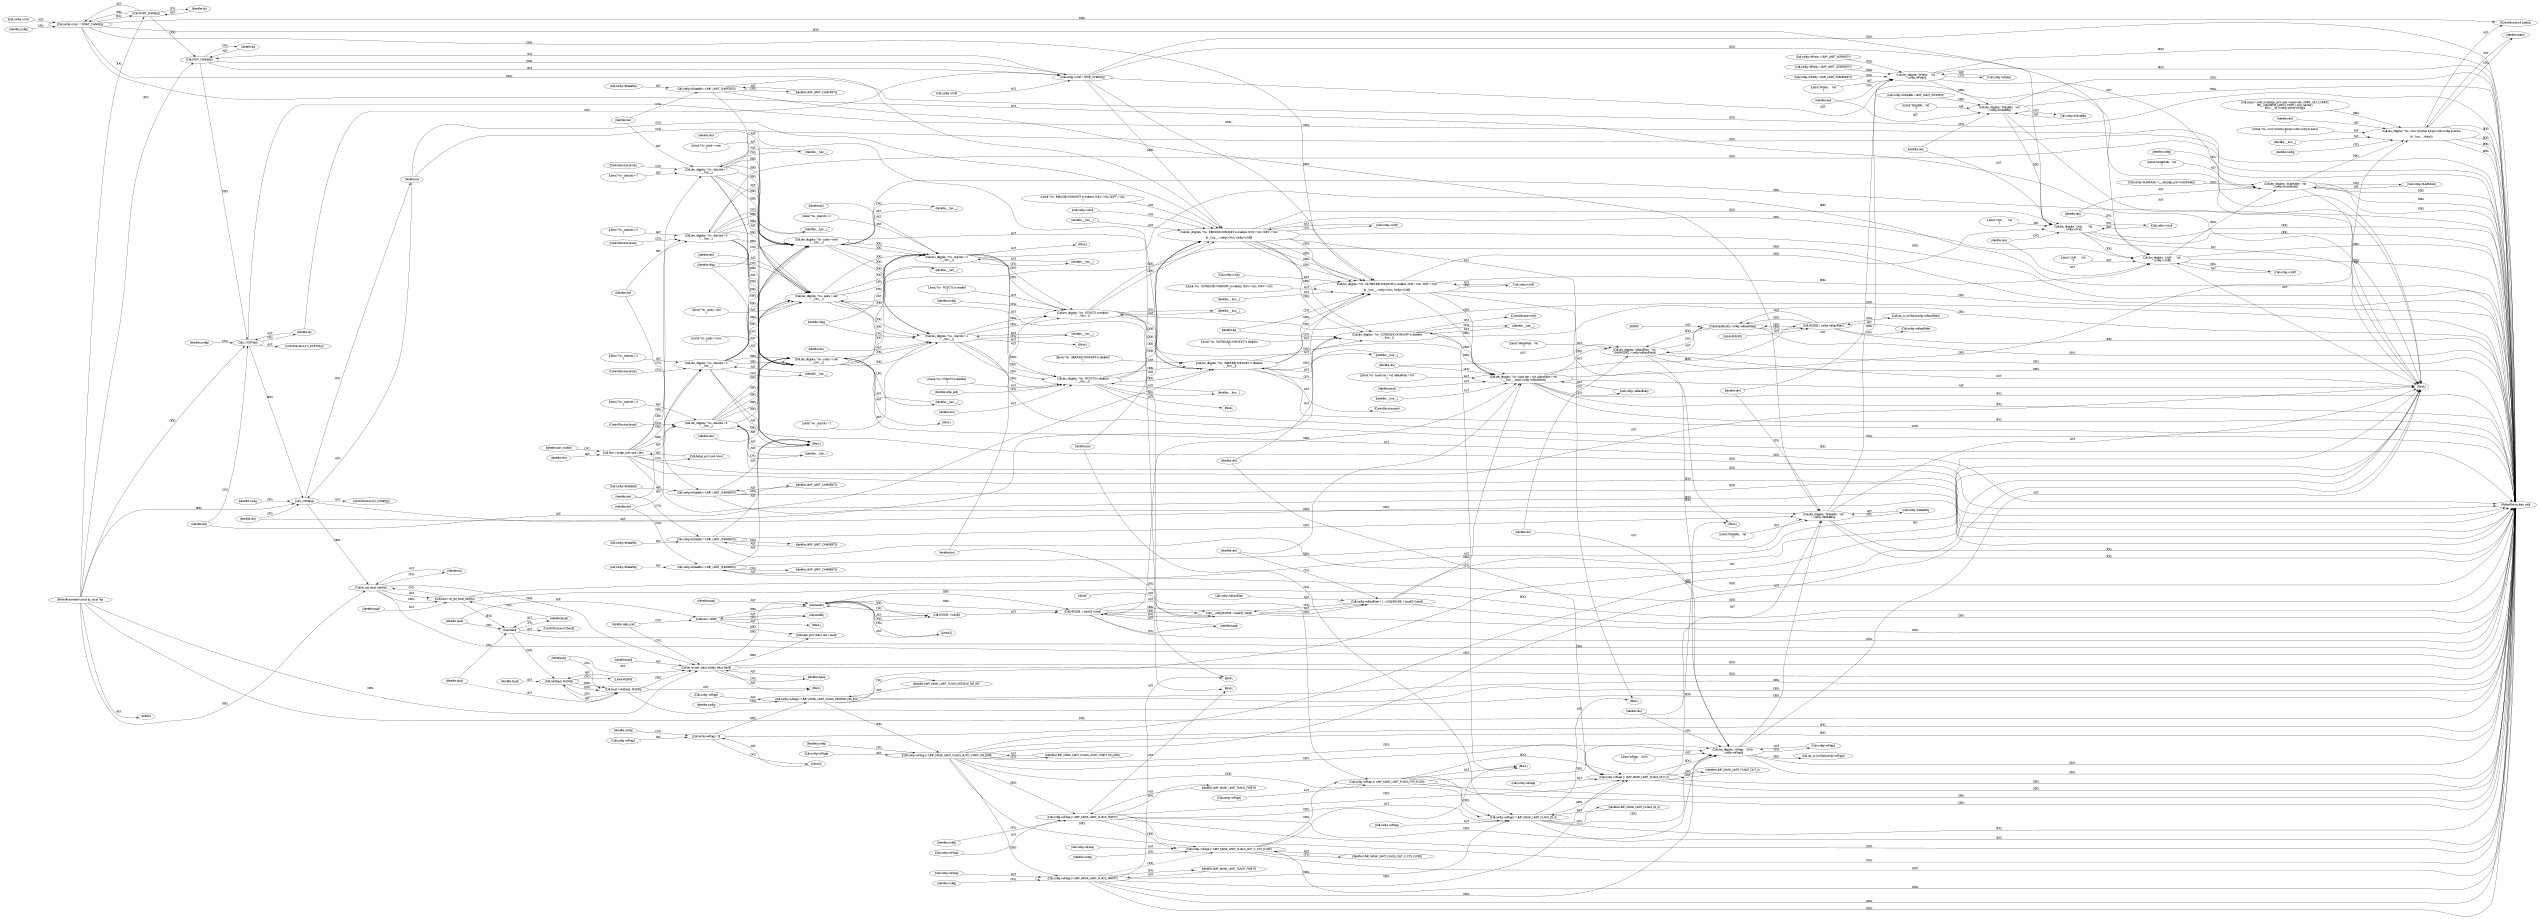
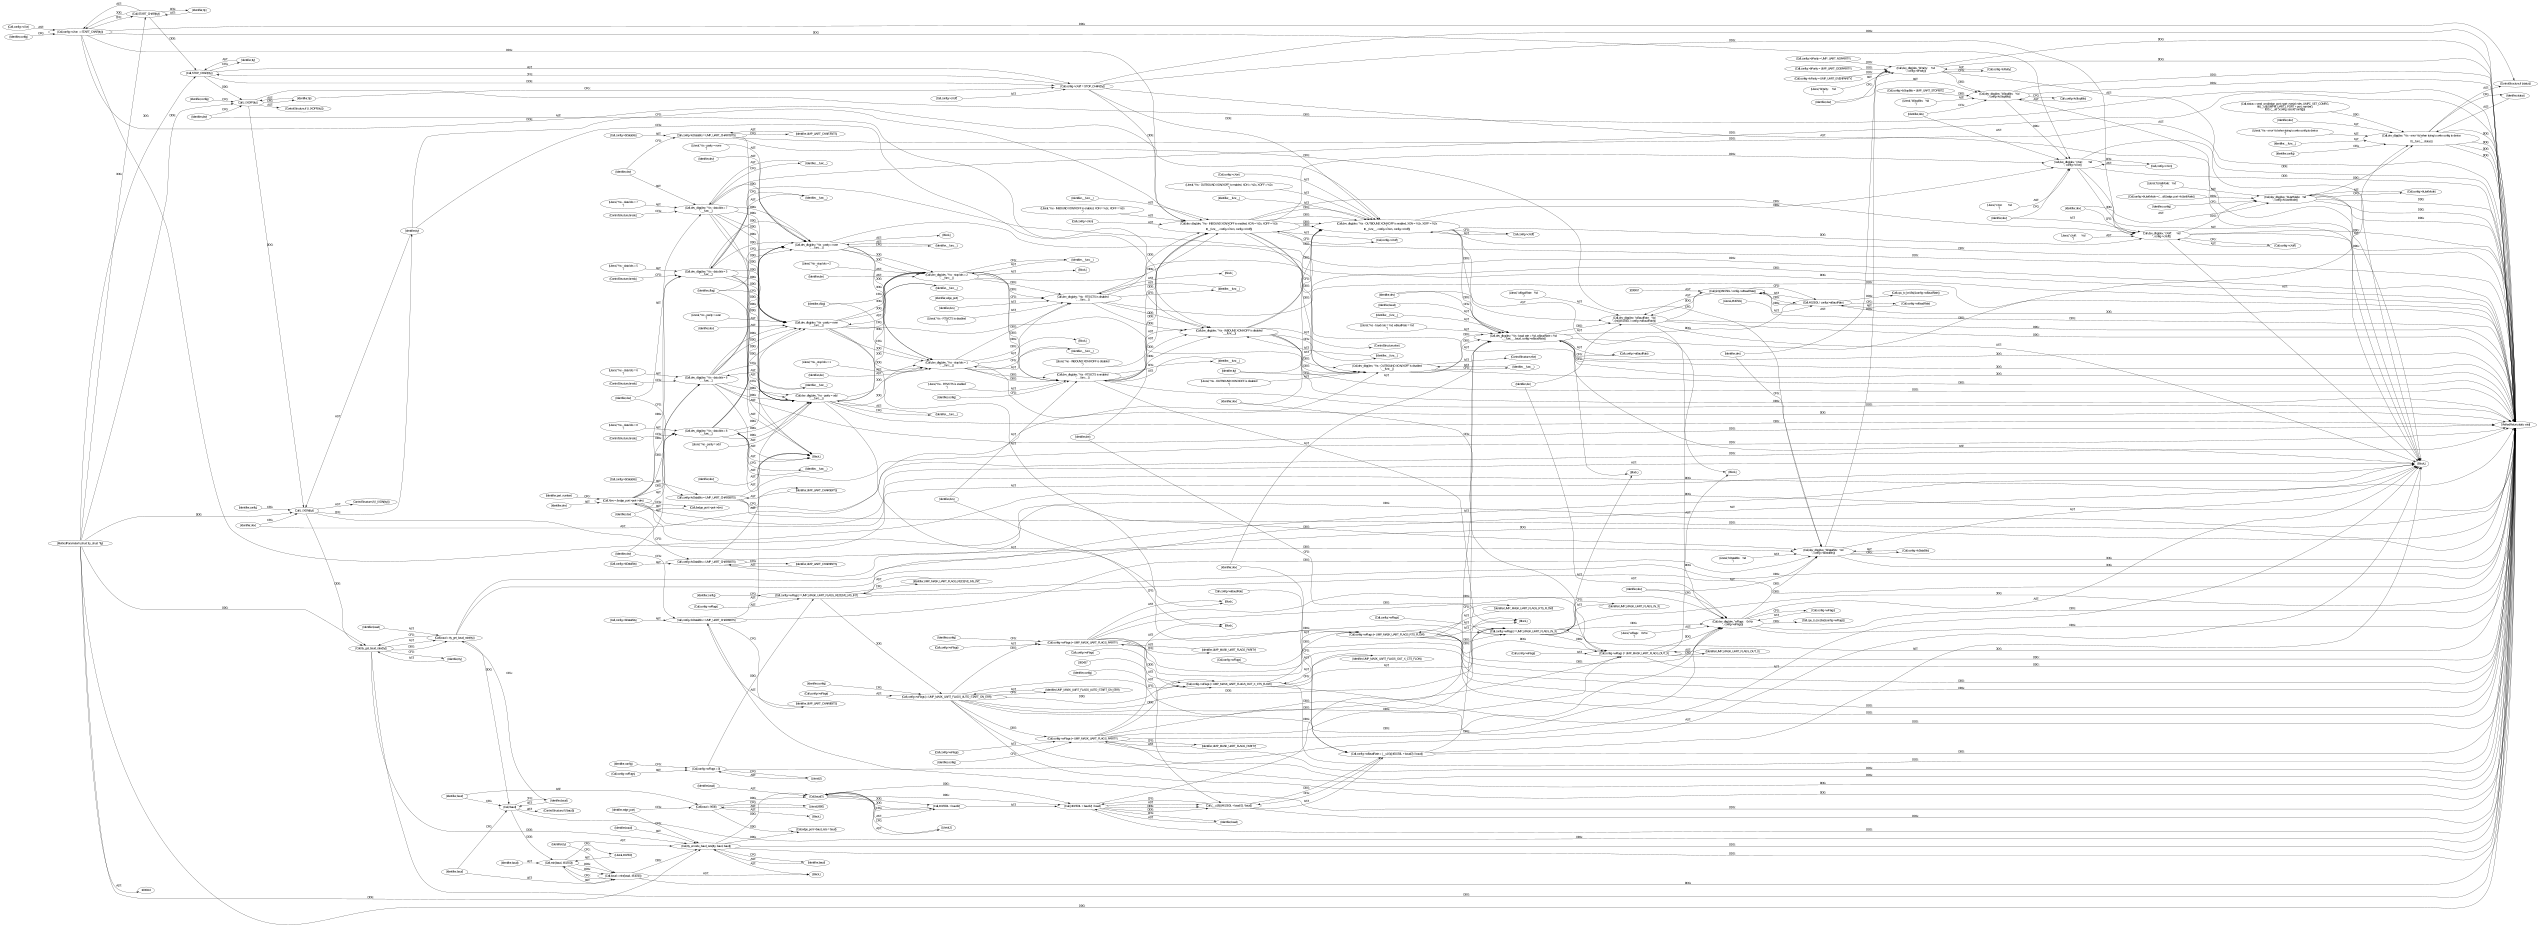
node "(Identifier,UMP_MASK_UART_FLAGS_RTS_FLOW)": added
